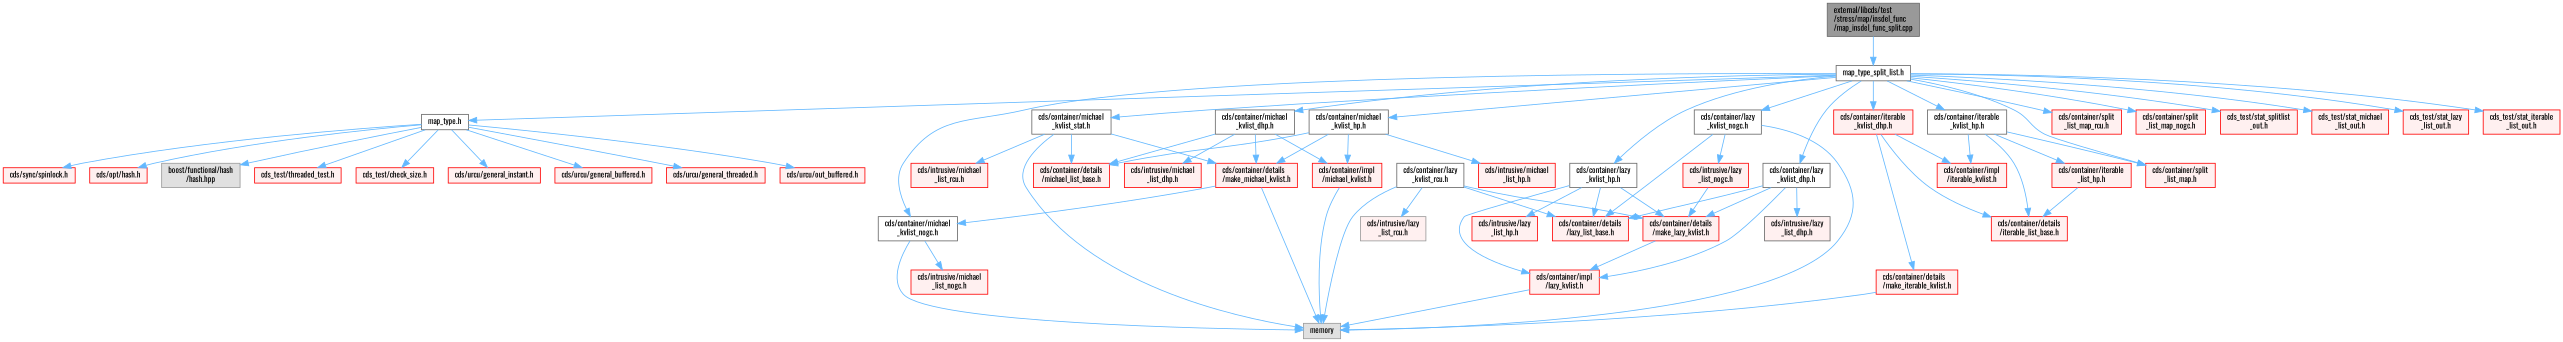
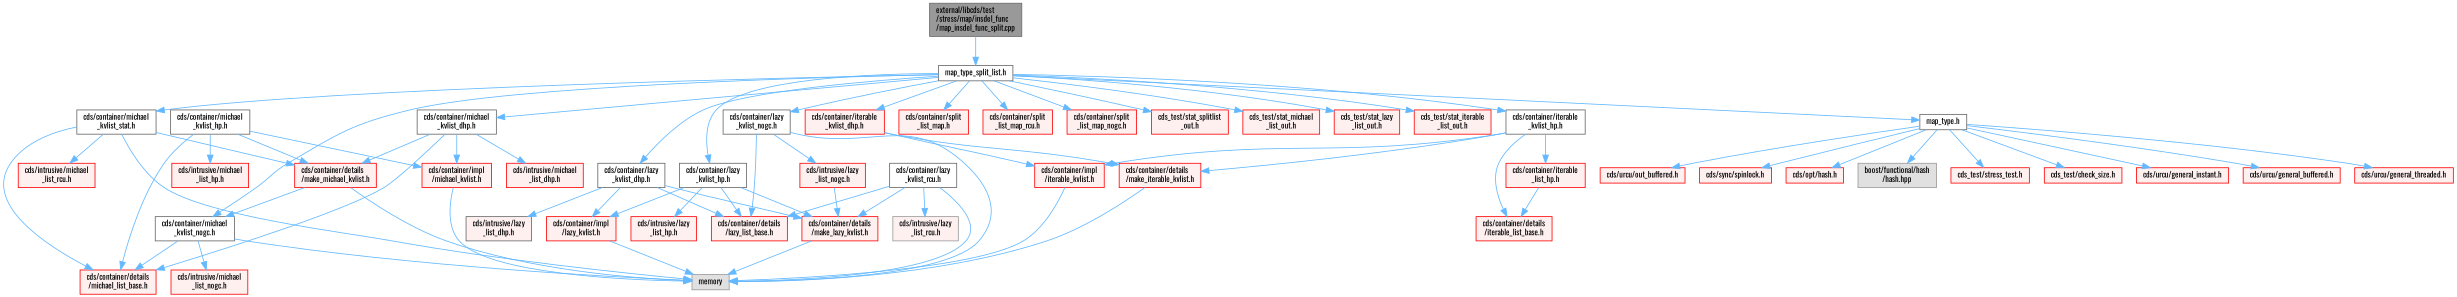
edge "map_type_split_list.h" -> "cds/container/michael _kvlist_hp.h": removed
edge "cds/container/iterable _kvlist_hp.h" -> "cds/container/split _list_map.h": now "cds/container/iterable _kvlist_hp.h" -> "cds/container/details /make_iterable_kvlist.h"
node "cds_test/threaded_test.h": label "cds_test/threaded_test.h" -> "cds_test/stress_test.h"
edge "cds/container/iterable _kvlist_dhp.h" -> "cds/container/details /iterable_list_base.h": removed
edge "cds/container/michael _kvlist_nogc.h" -> "cds/container/details /michael_list_base.h": added
edge "cds/container/details /make_lazy_kvlist.h" -> "cds/container/impl /lazy_kvlist.h": now "cds/container/details /make_lazy_kvlist.h" -> "memory"
edge "cds/container/impl /iterable_kvlist.h" -> "memory": added
